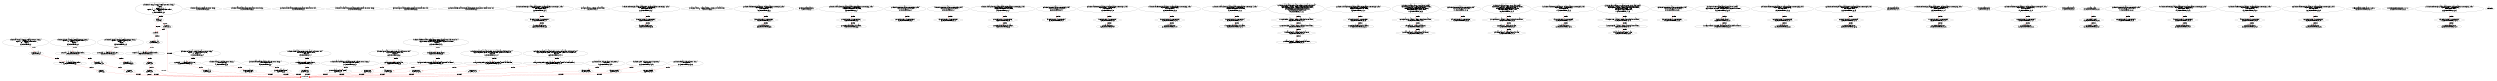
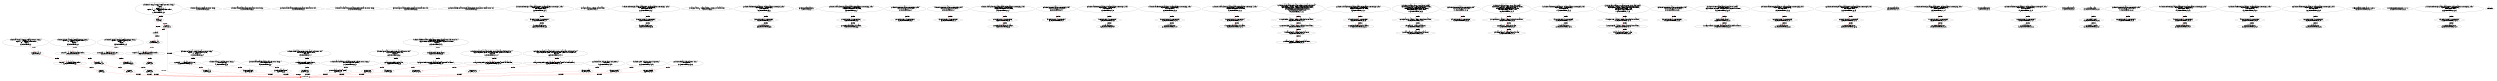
edge "18_ return c; 131-return-19-19" -> "23_ return c; 168-return-24-24": now "22_ uint256 c = a / b; 160-new_variable-23-23" -> "23_ return c; 168-return-24-24"
edge "10_ return c; 85-return-11-11" -> "0_ exit_node": label "pos_next" -> "return_exit"
edge "65_ return _balances[account]; 503-return-66-66" -> "0_ exit_node": label "return_exit" -> "return_pos"
edge "102_ return true; 799-return-103-103" -> "0_ exit_node": removed, label "return_exit"
edge "110_ return true; 874-return-111-111" -> "0_ exit_node": removed, label "return_exit"
